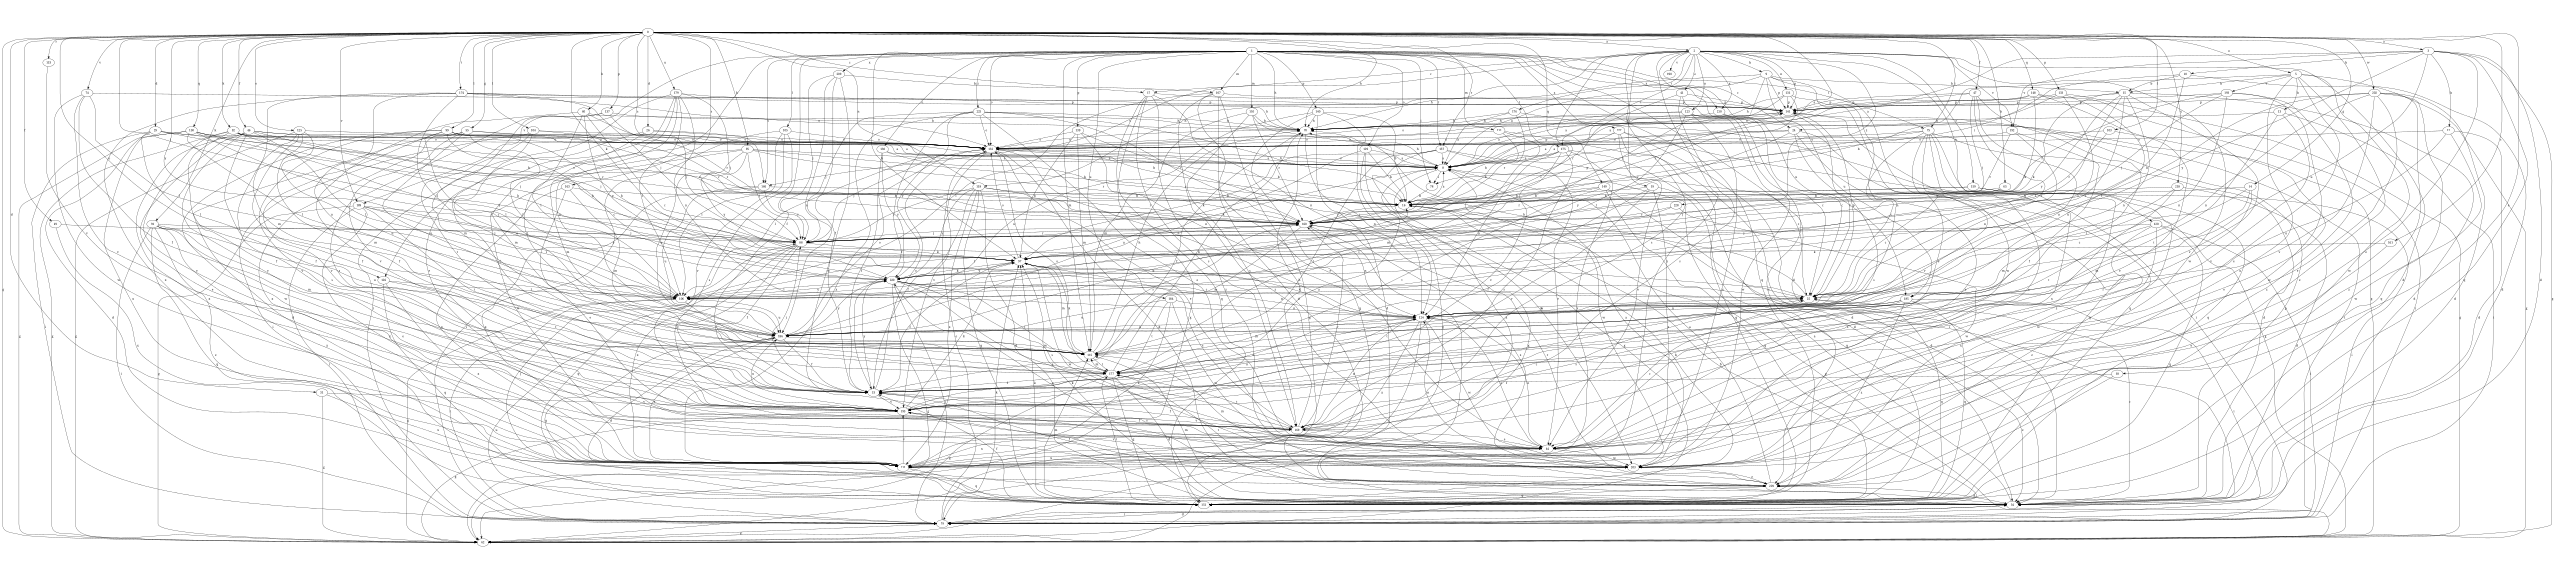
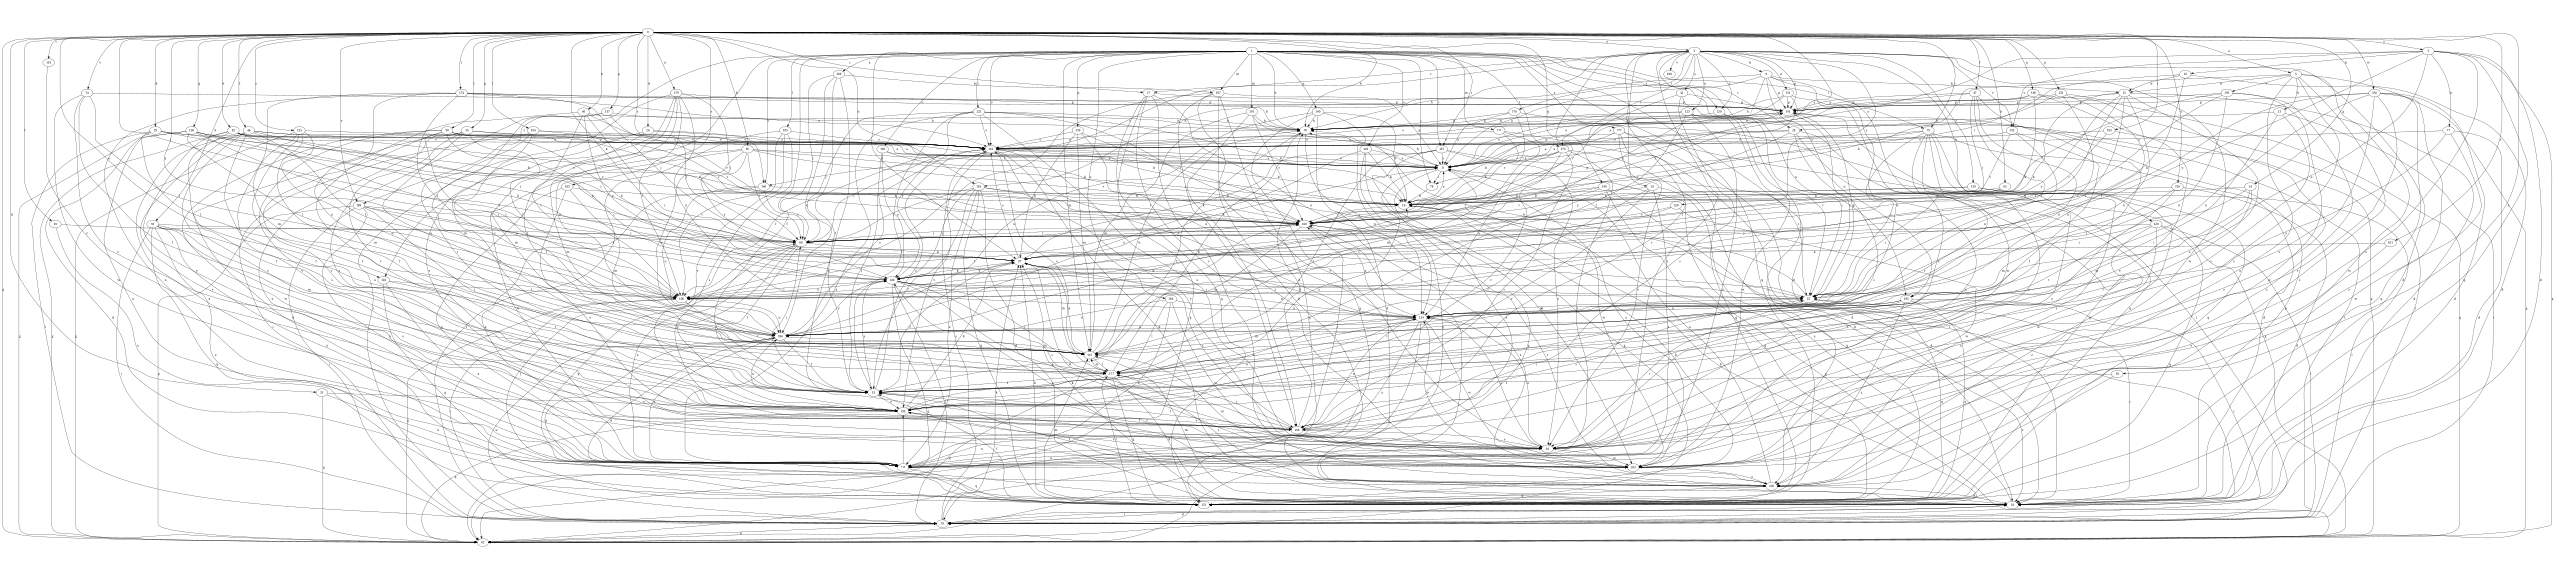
edge "107" -> "141": now "107" -> "8"
